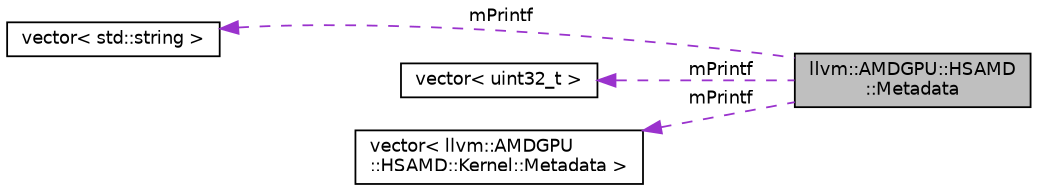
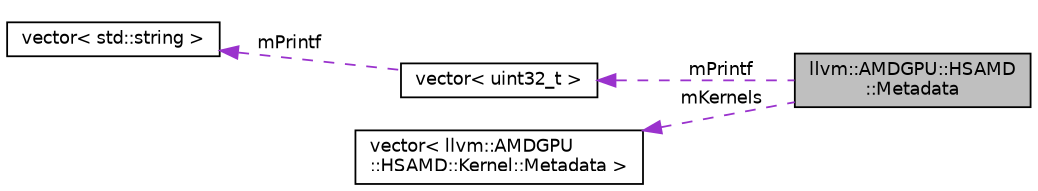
edge "llvm::AMDGPU::HSAMD ::Metadata" -> "vector< std::string >": now "vector< uint32_t >" -> "vector< std::string >"
edge "llvm::AMDGPU::HSAMD ::Metadata" -> "vector< llvm::AMDGPU ::HSAMD::Kernel::Metadata >": label " mPrintf" -> " mKernels"
